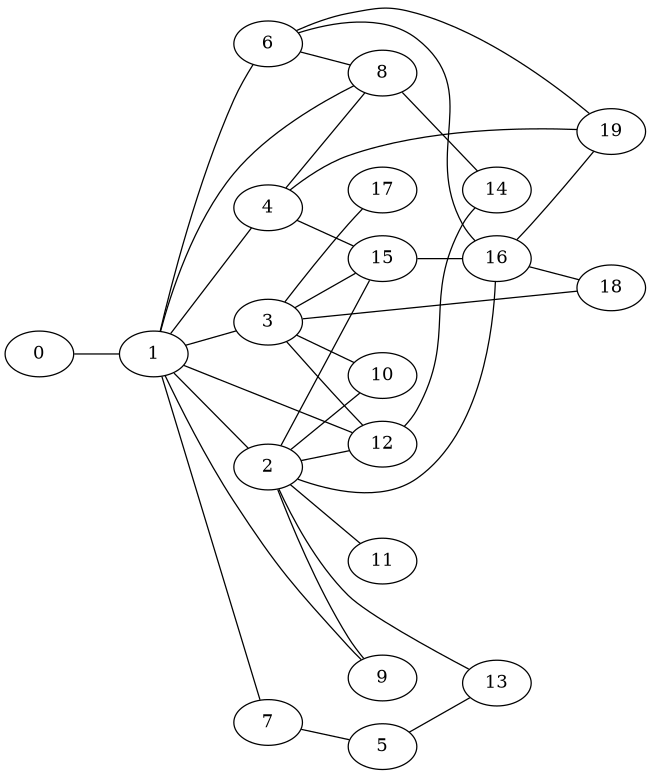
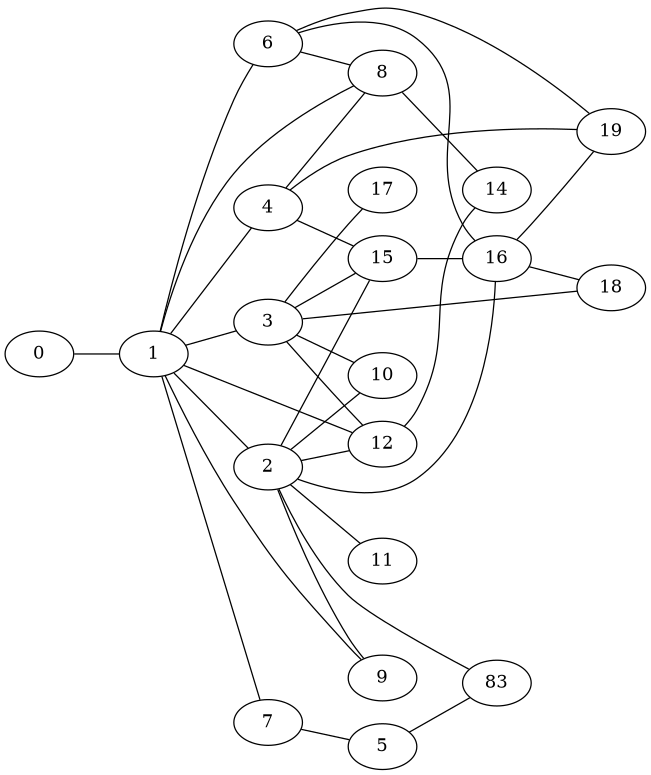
node "13": label "13" -> "83"
